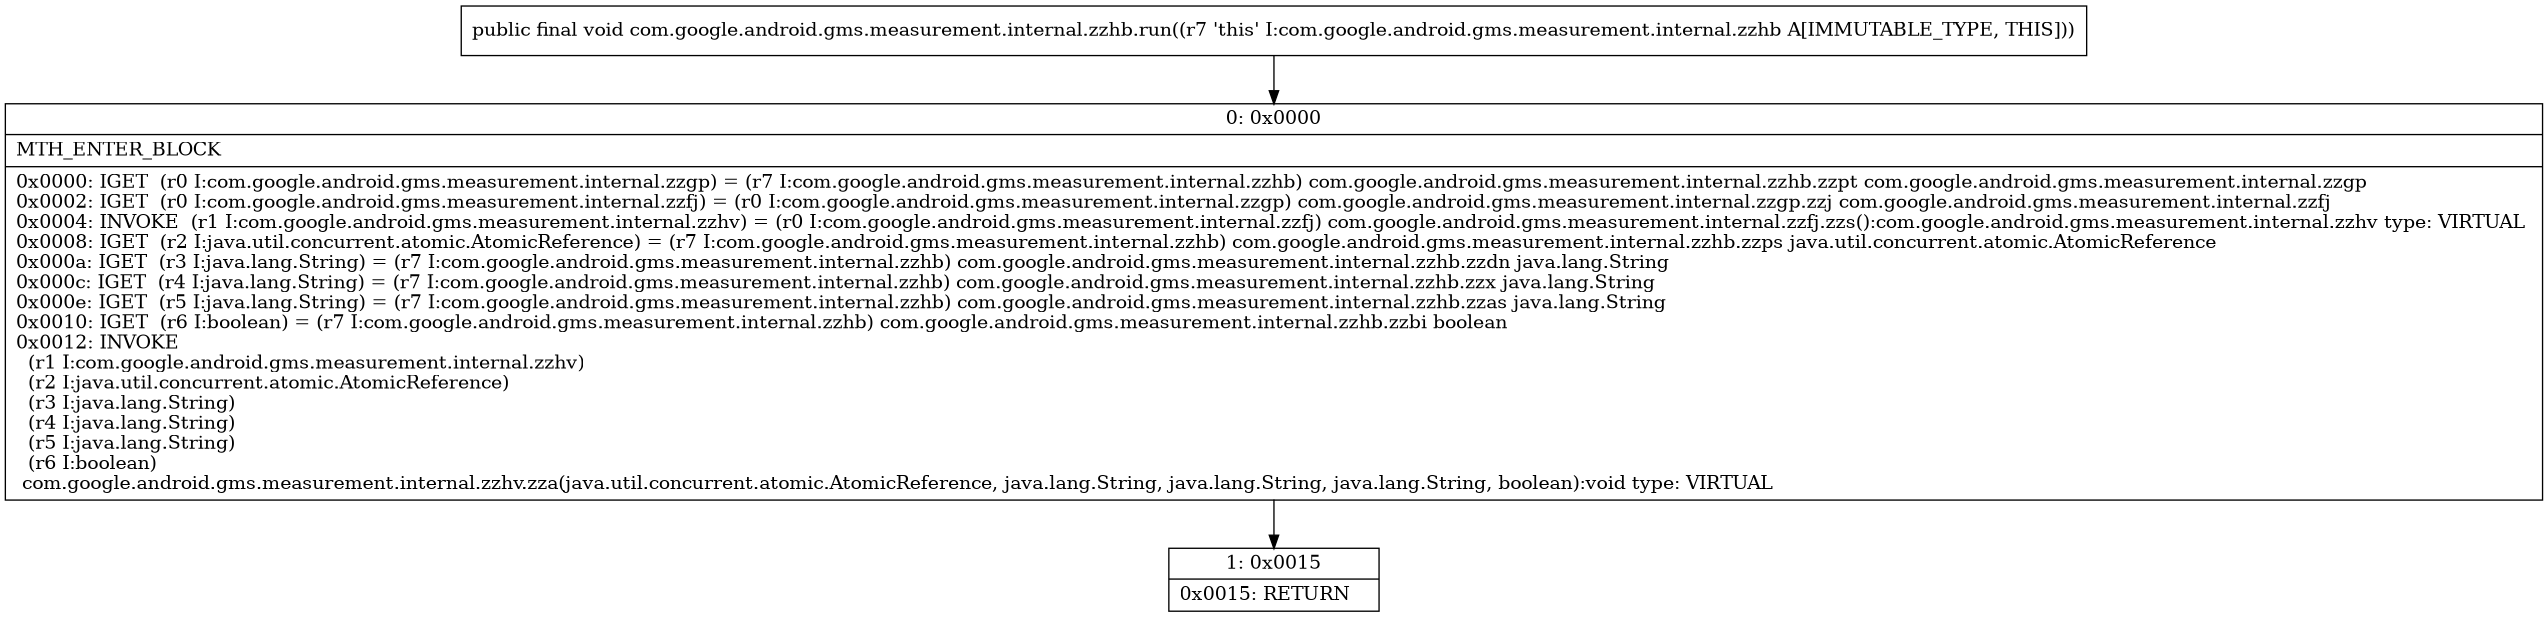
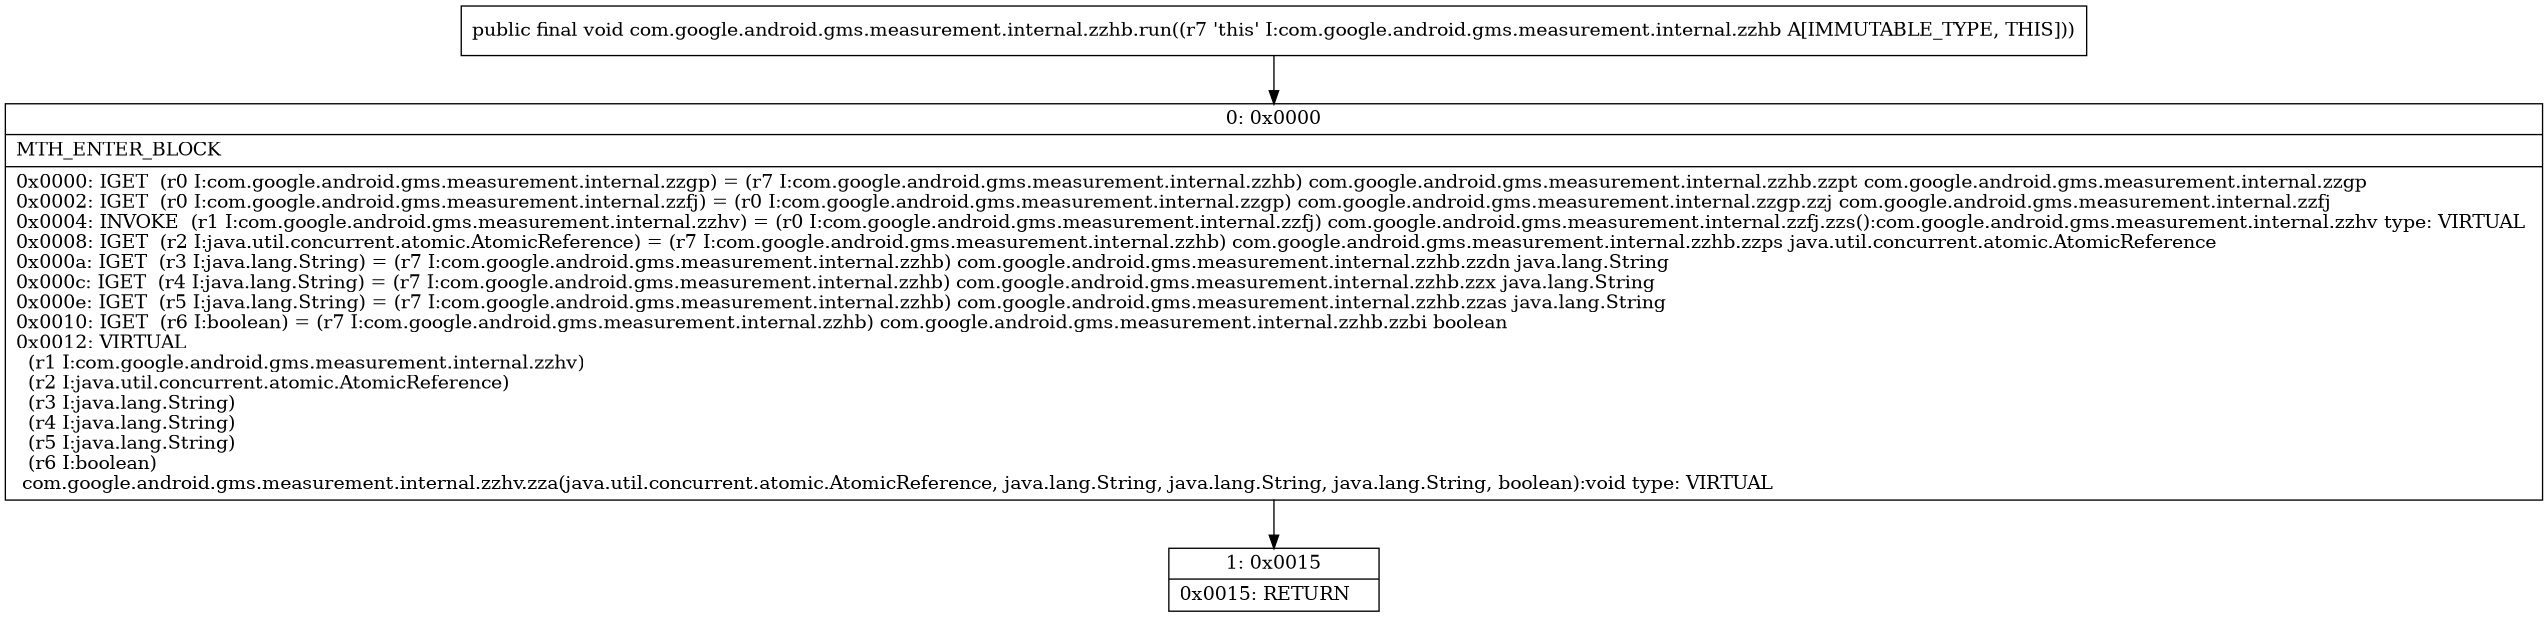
node "0: 0x0000": text "0x0012: INVOKE" -> "0x0012: VIRTUAL"
